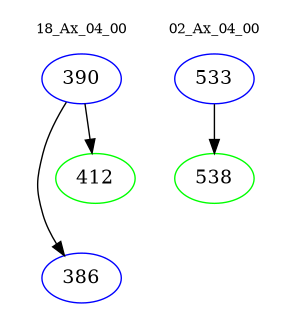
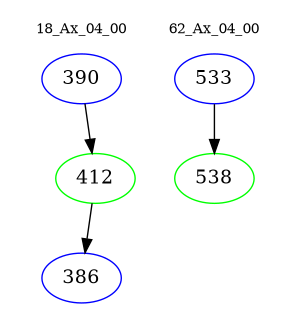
cluster "02_Ax_04_00": label "02_Ax_04_00" -> "62_Ax_04_00"
edge "390" -> "386": now "412" -> "386"
